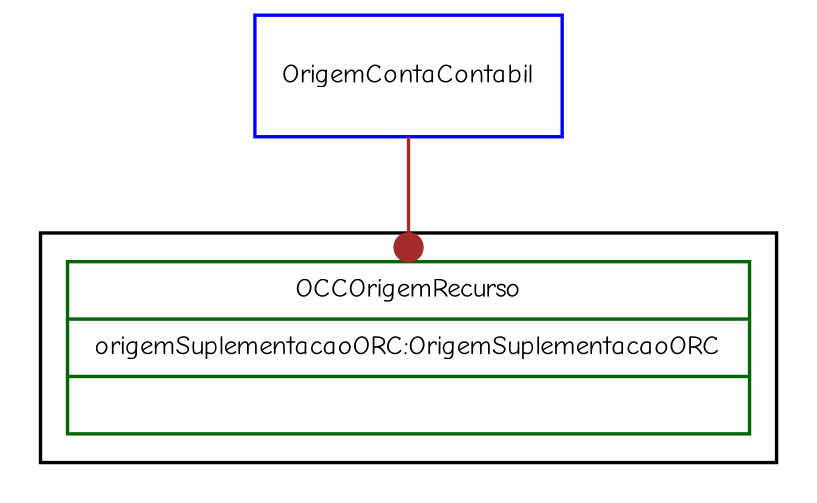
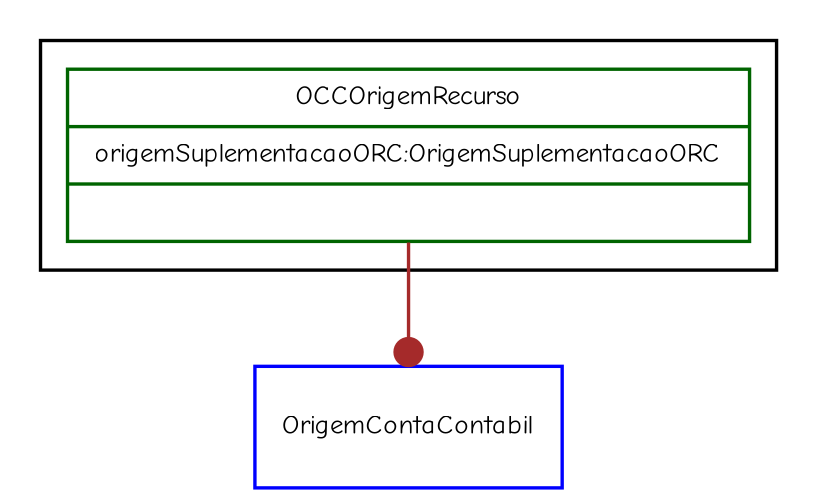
edge "OrigemContaContabil" -> "OCCOrigemRecurso": reversed
